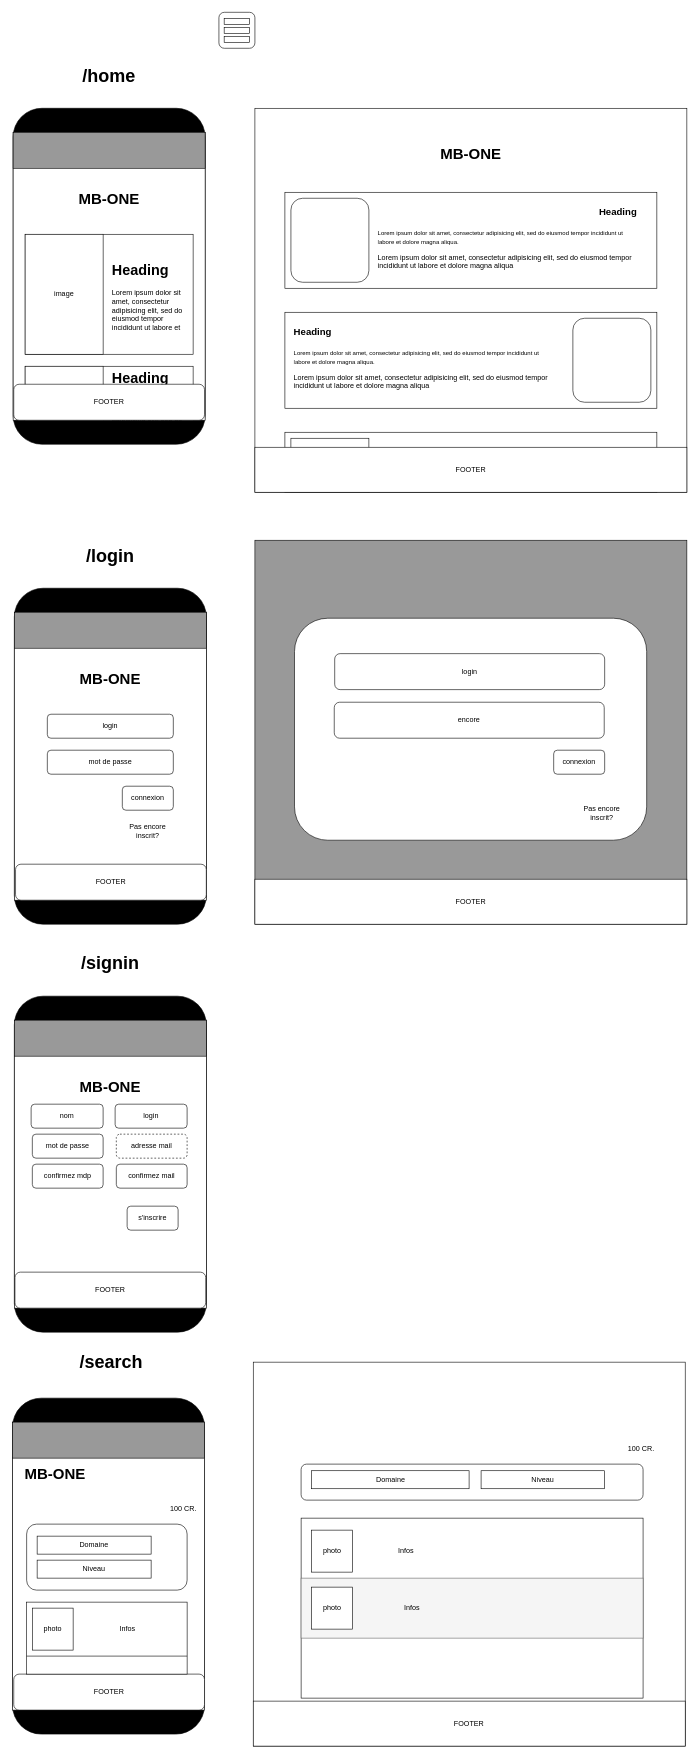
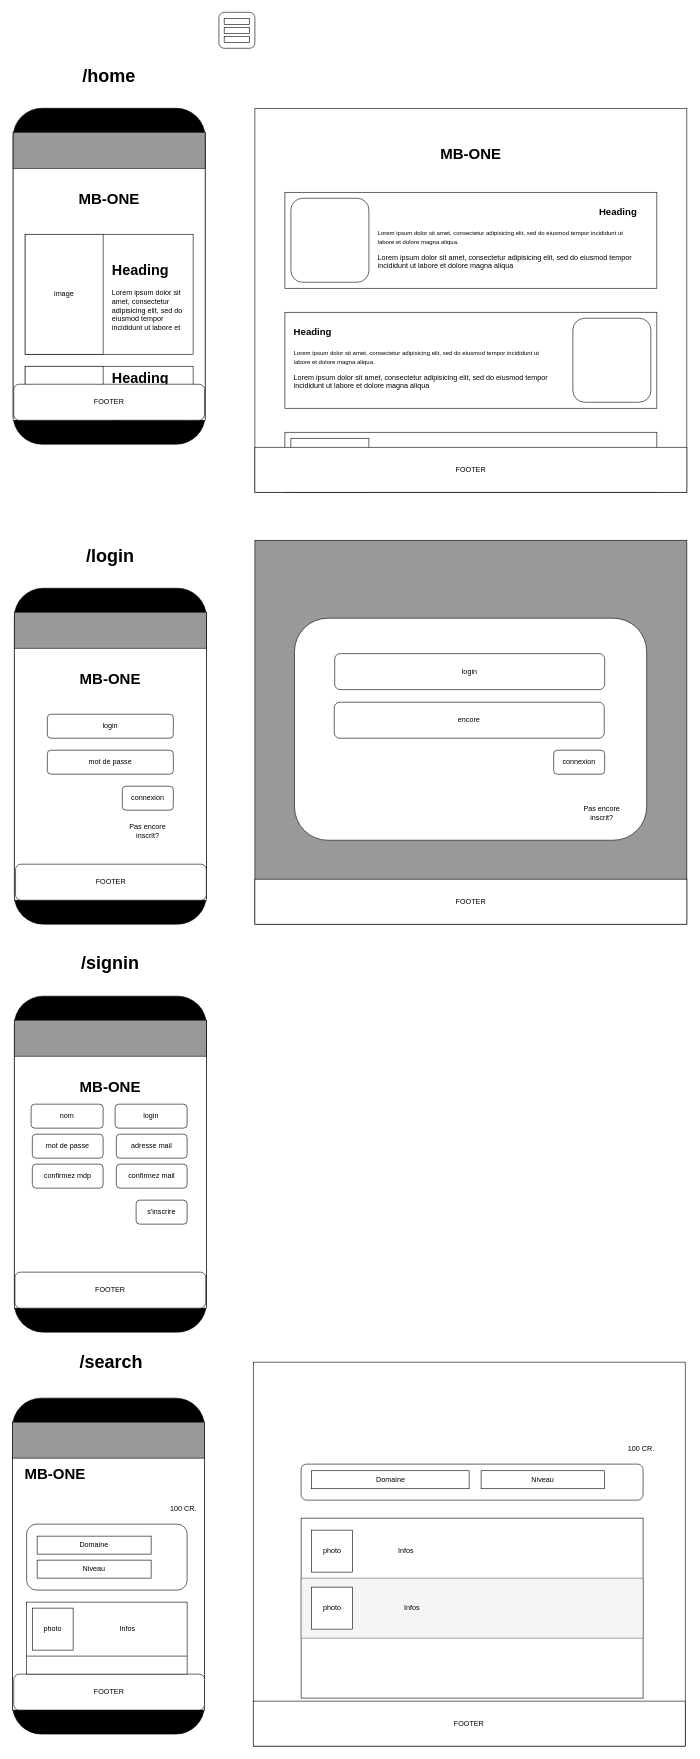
node "adresse mail": style dashed -> solid
node "s'inscrire": moved (152, 1218) -> (161, 1212)
